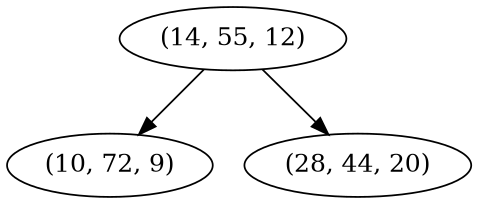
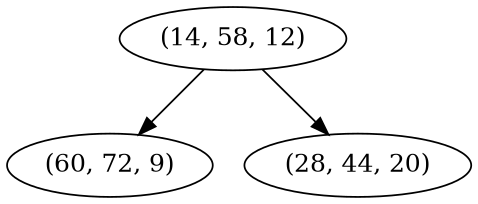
node "(14, 55, 12)": label "(14, 55, 12)" -> "(14, 58, 12)"
node "(10, 72, 9)": label "(10, 72, 9)" -> "(60, 72, 9)"
